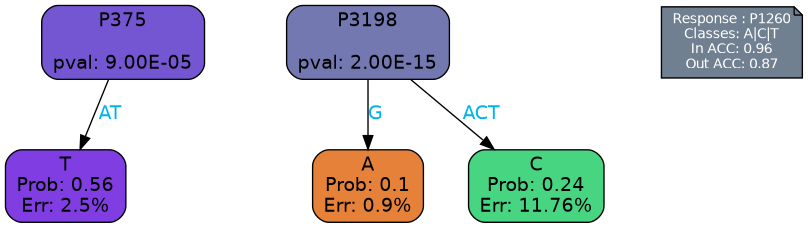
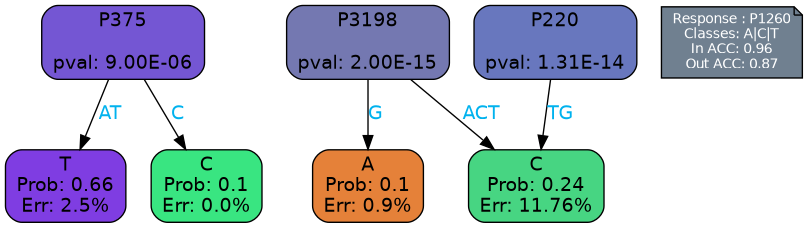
node "P375 pval: 9.00E-05": label "P375 pval: 9.00E-05" -> "P375 pval: 9.00E-06"
node "P220 pval: 1.31E-14": added
node "T Prob: 0.56 Err: 2.5%": label "T Prob: 0.56 Err: 2.5%" -> "T Prob: 0.66 Err: 2.5%"
node "C Prob: 0.1 Err: 0.0%": added
